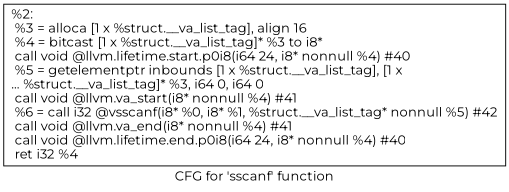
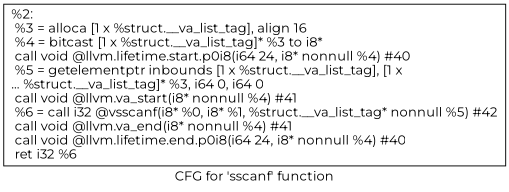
node "%2:": text "ret i32 %4" -> "ret i32 %6"
